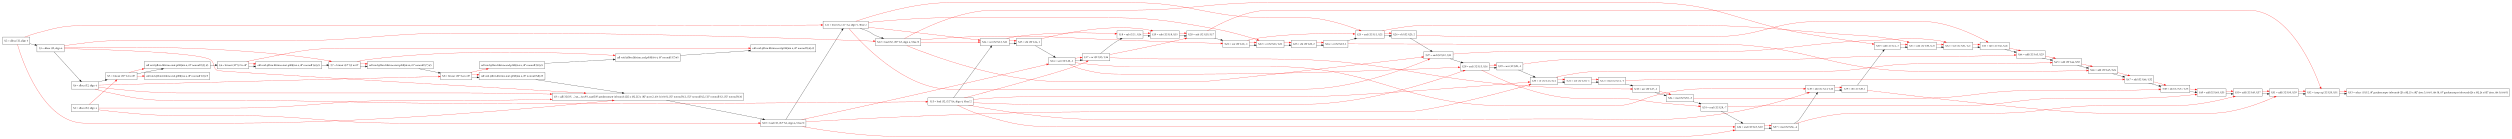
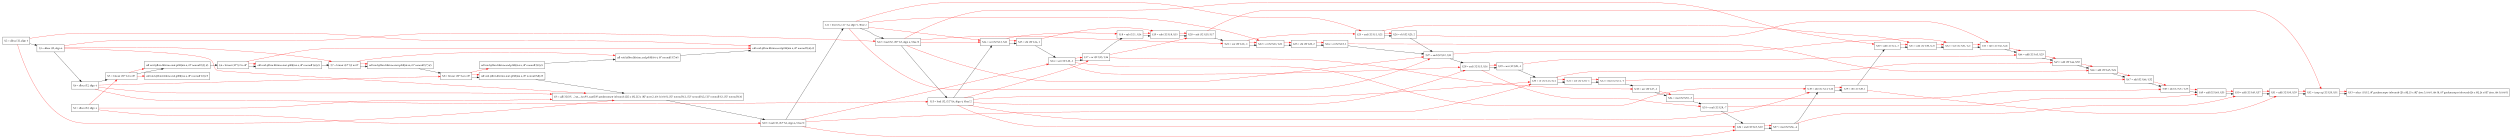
edge "%2 = alloca i32, align 4" -> "%11 = load i32, i32* %2, align 4, !tbaa !2": now "%2 = alloca i32, align 4" -> "call void @llvm.lifetime.end.p0i8(i64 4, i8* nonnull %6) #5"
edge "%24 = or i32 %23, 1" -> "%25 = and i32 %11, %21": now "%24 = or i32 %23, 1" -> "%27 = and i32 %12, %11"
edge "%12 = load i32, i32* %3, align 4, !tbaa !2" -> "%13 = load i32, i32* %4, align 4, !tbaa !2": added
